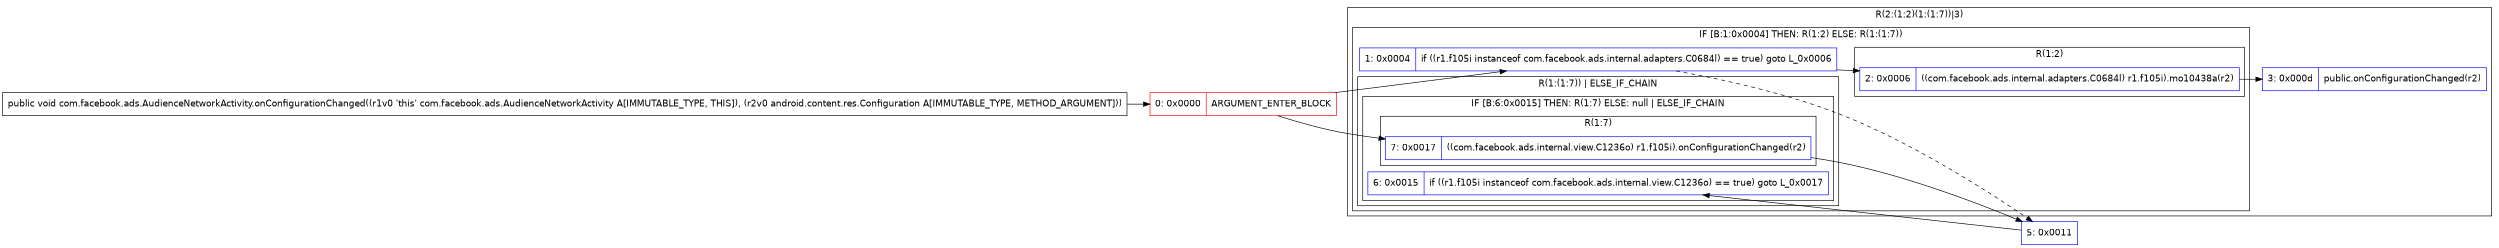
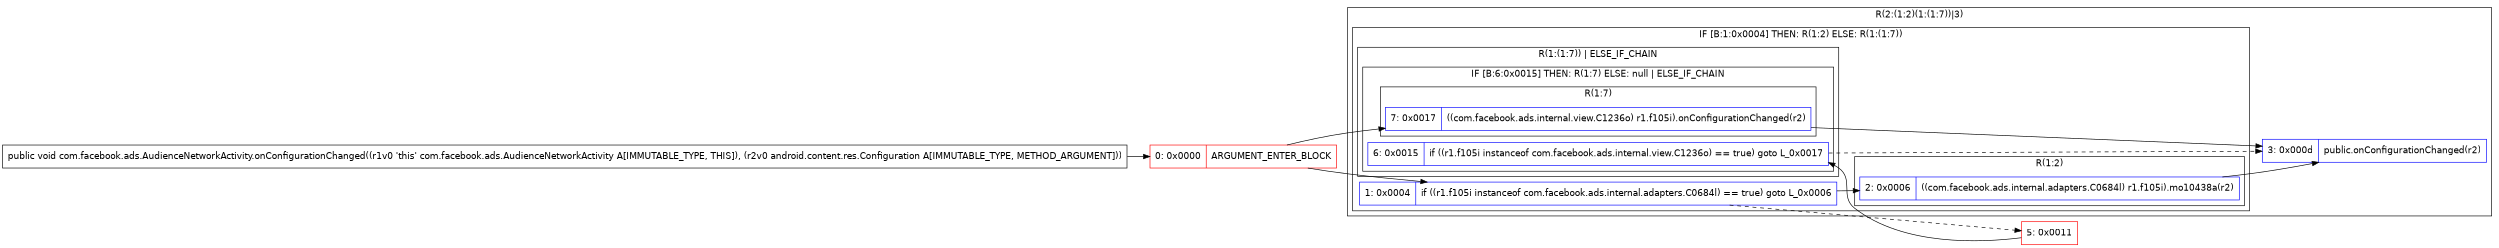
edge "6: 0x0015" -> "3: 0x000d": added
edge "7: 0x0017" -> "5: 0x0011": now "7: 0x0017" -> "3: 0x000d"
node "5: 0x0011": color blue -> red
